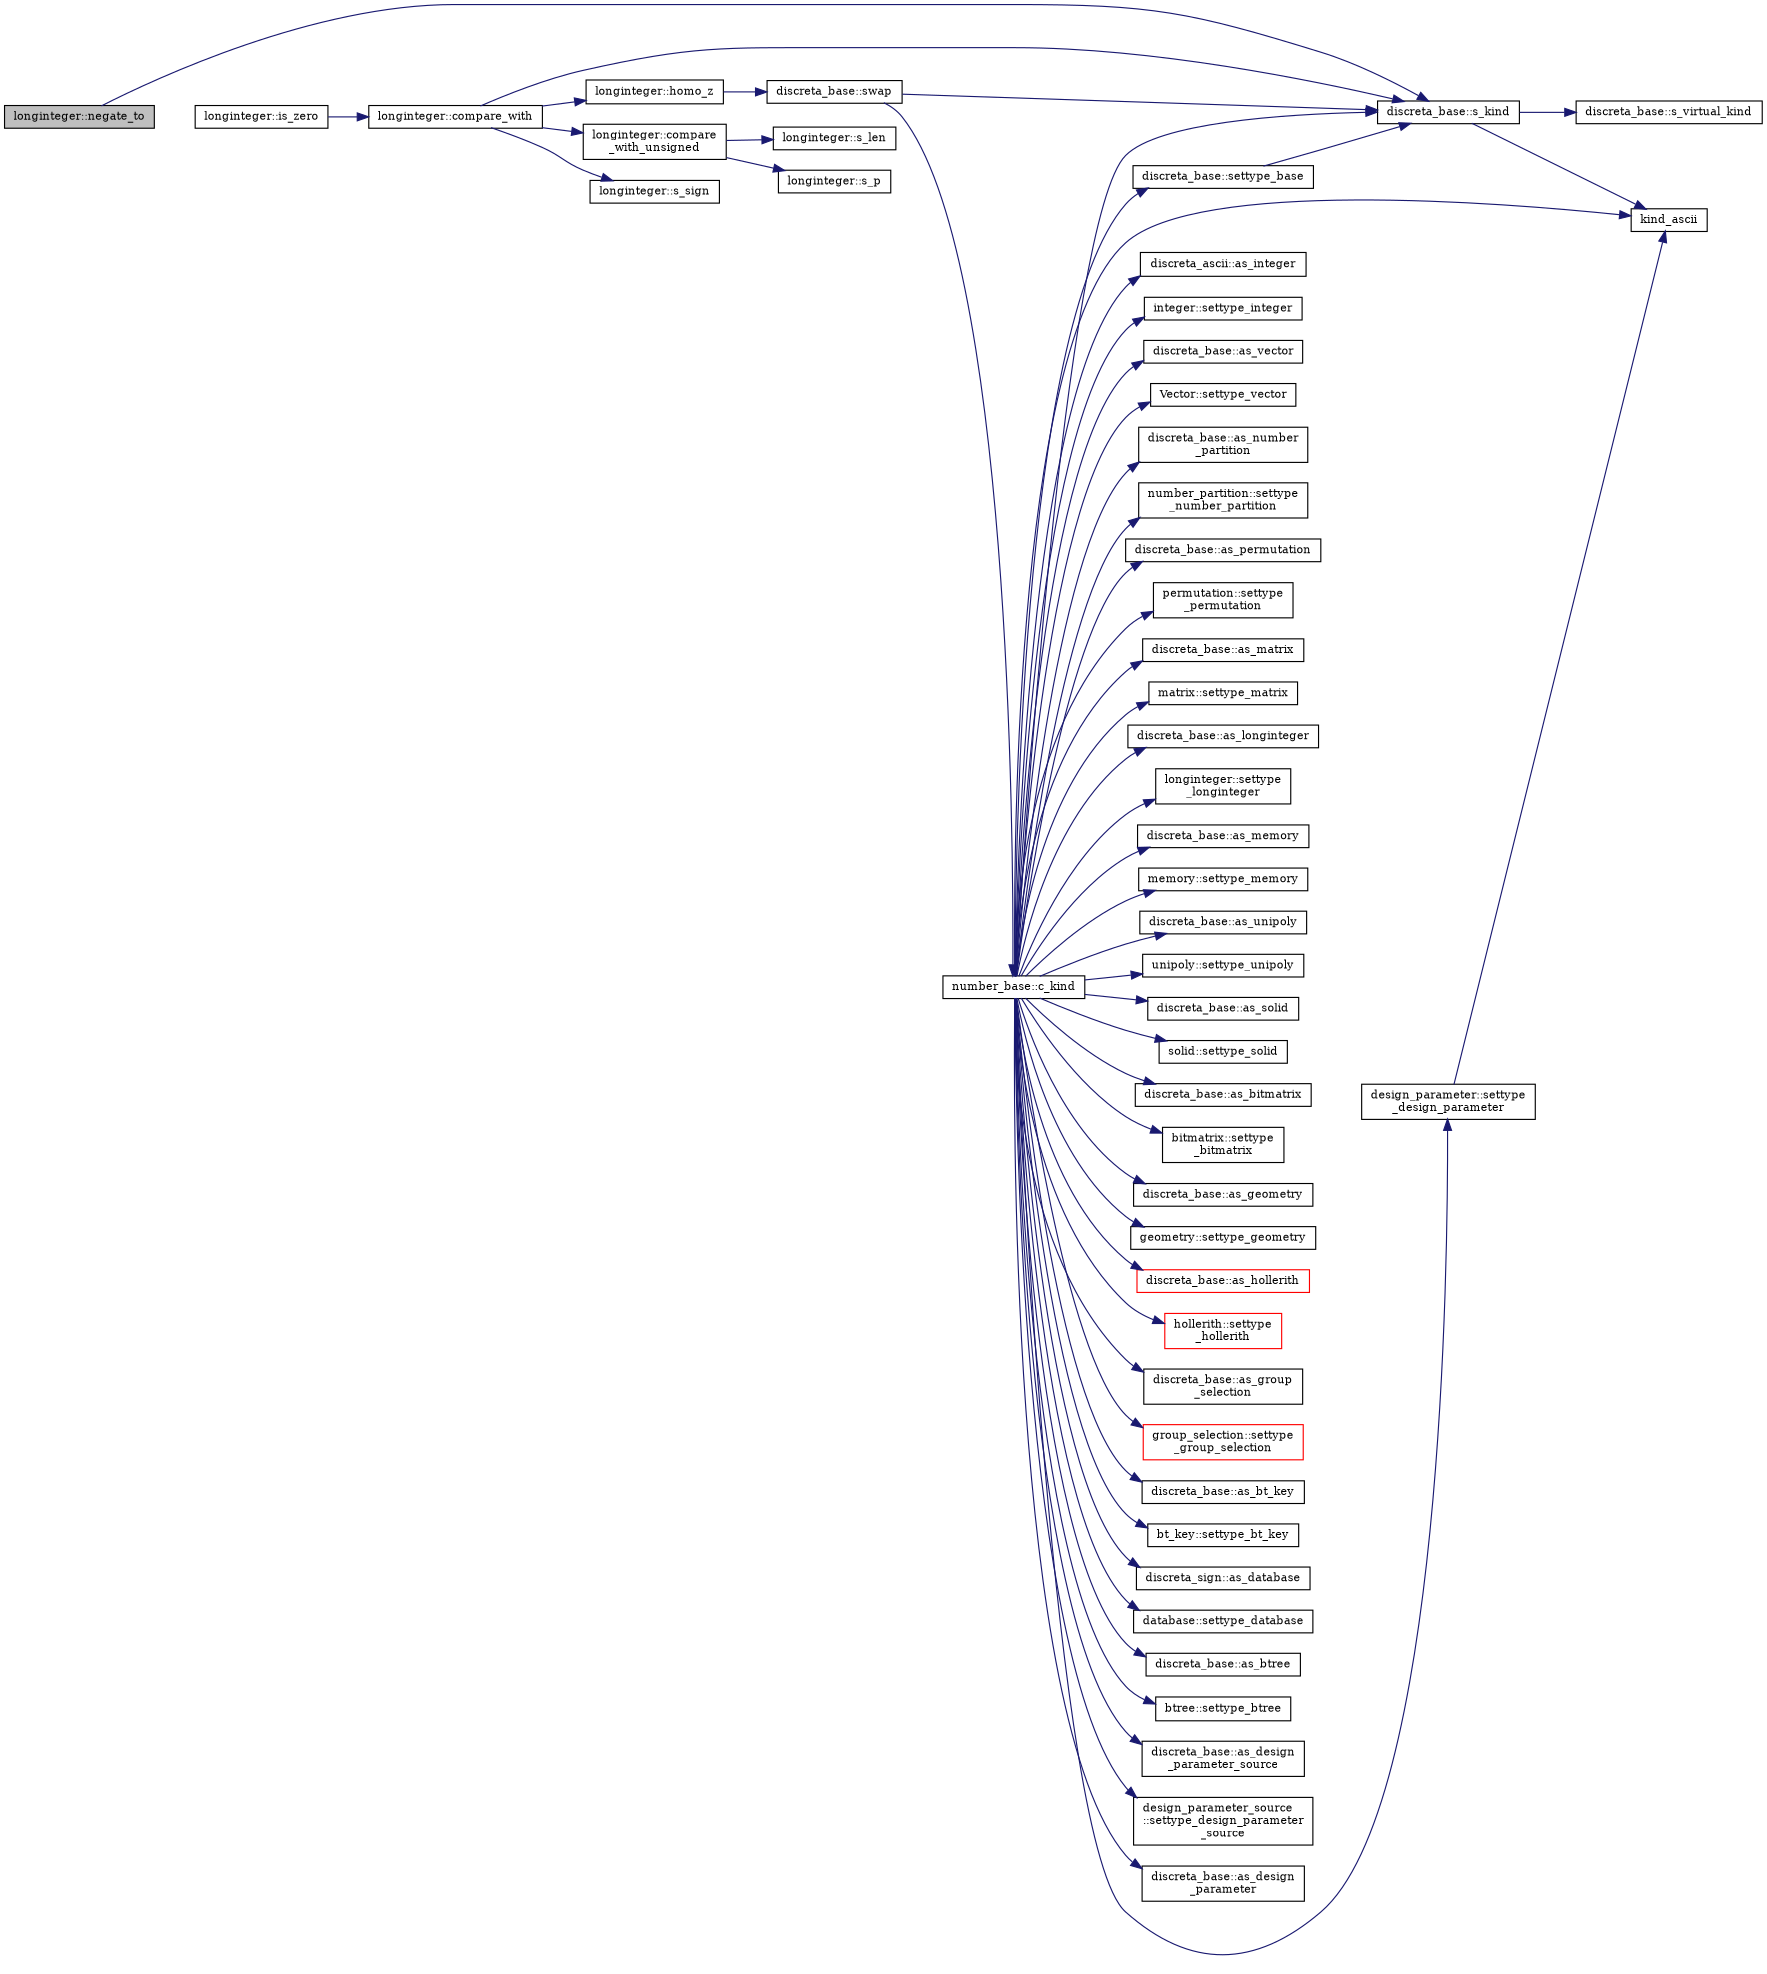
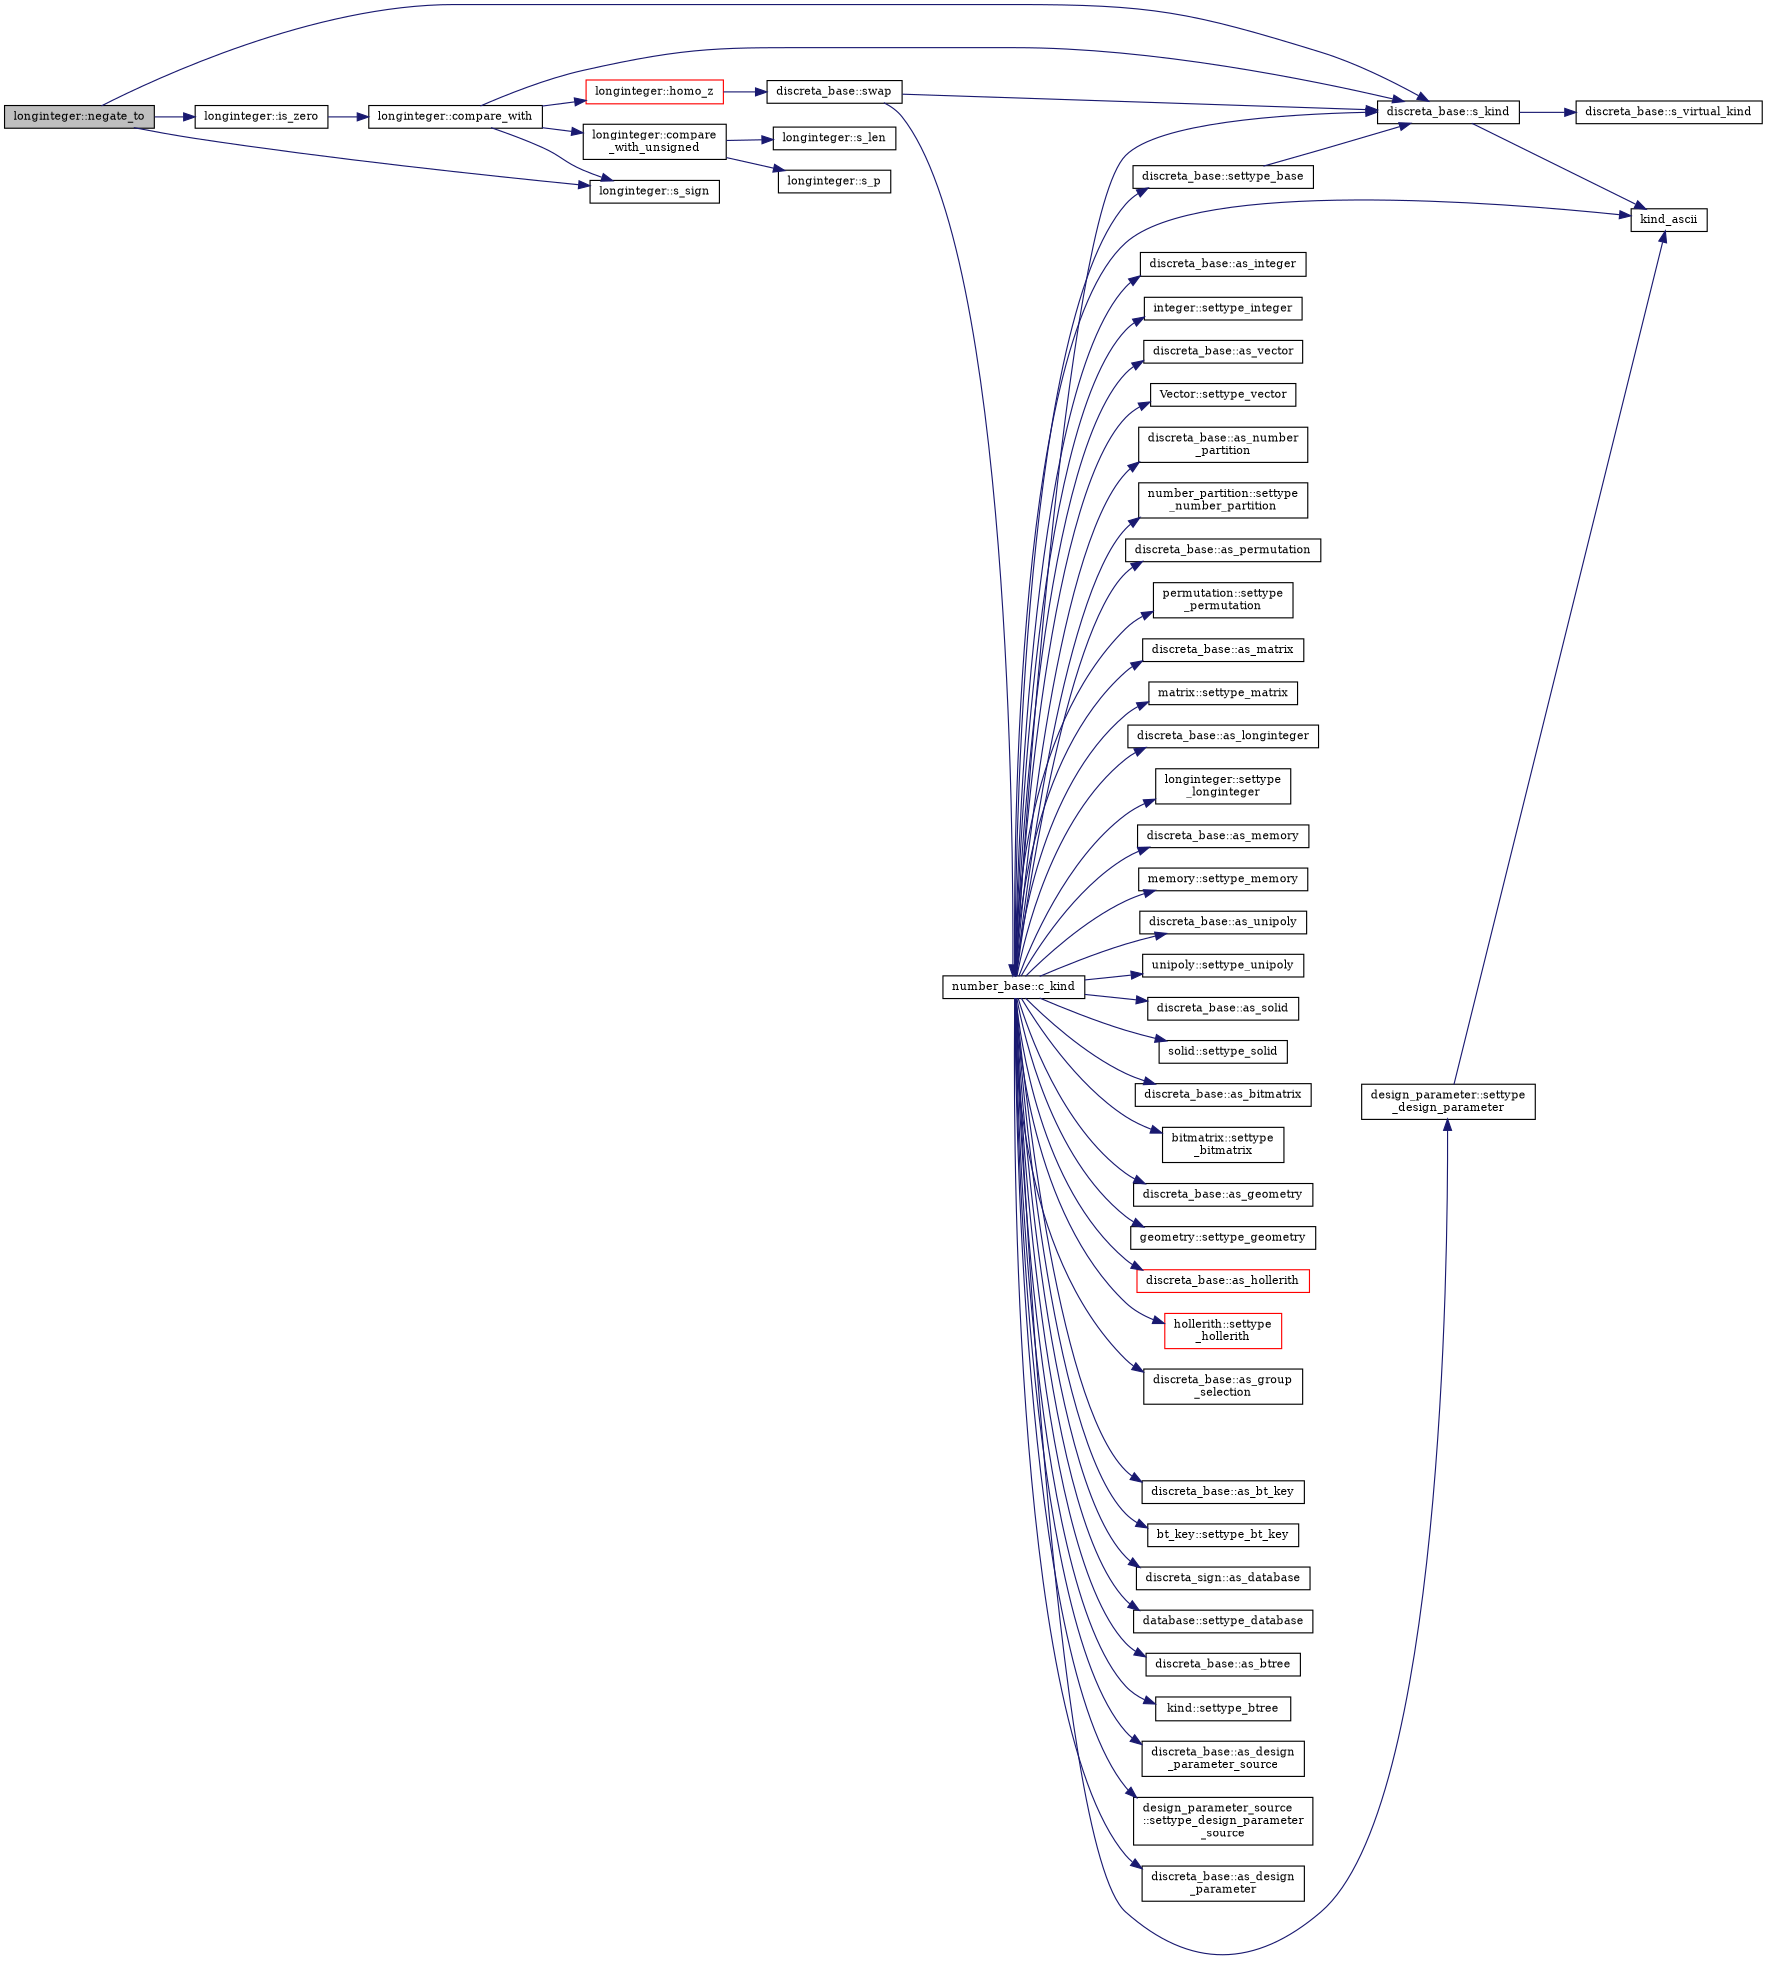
node "longinteger::homo_z": color black -> red
edge "longinteger::negate_to" -> "longinteger::is_zero": added
edge "longinteger::negate_to" -> "longinteger::s_sign": added
node "discreta_ascii::as_integer": label "discreta_ascii::as_integer" -> "discreta_base::as_integer"
node "group_selection::settype _group_selection": removed
node "btree::settype_btree": label "btree::settype_btree" -> "kind::settype_btree"
